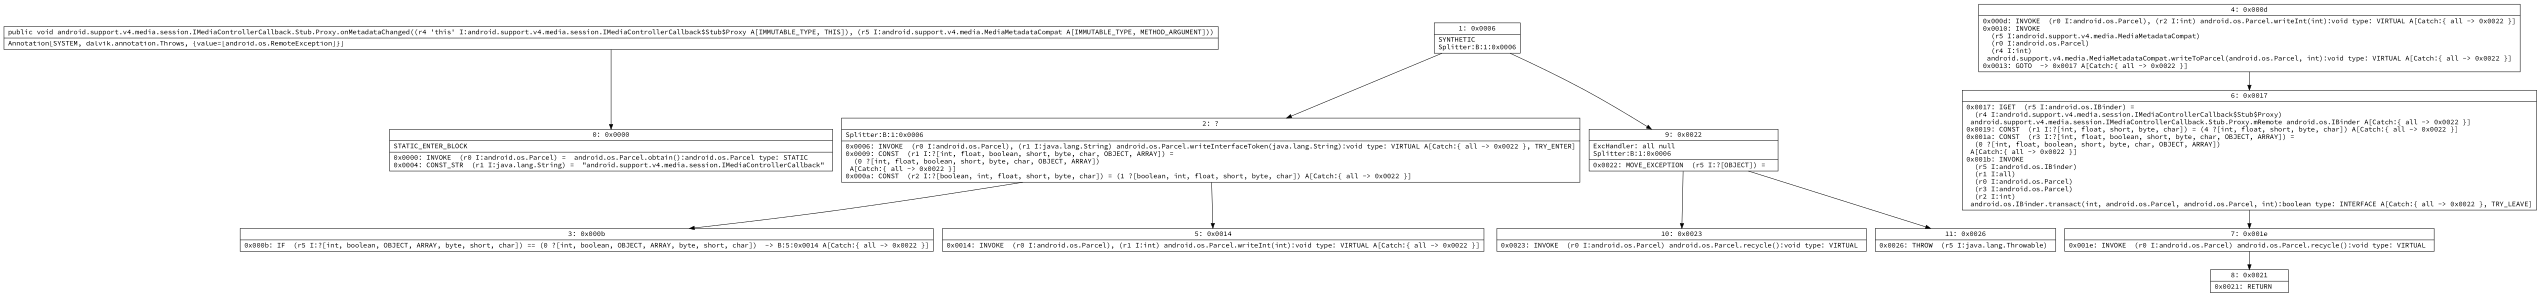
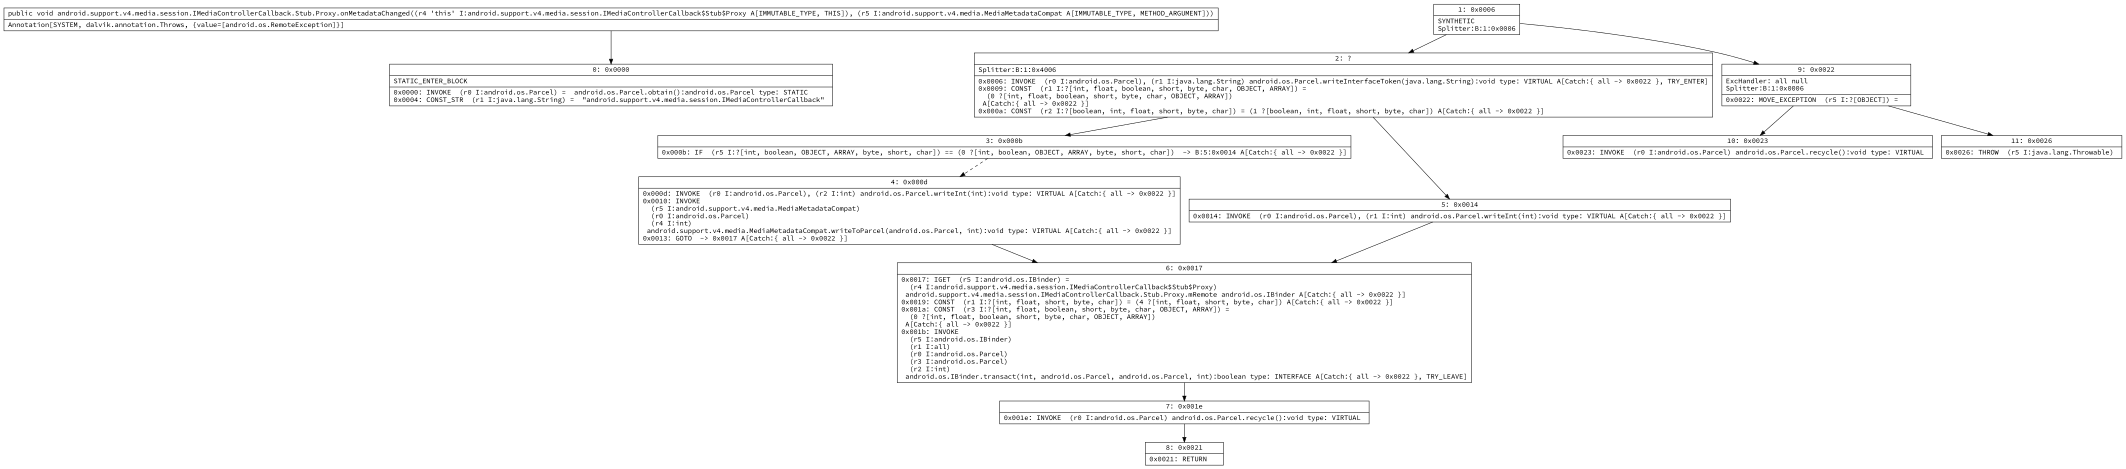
node "2: ?": text "Splitter:B:1:0x0006" -> "Splitter:B:1:0x4006"
edge "3: 0x000b" -> "4: 0x000d": added
edge "5: 0x0014" -> "6: 0x0017": added
